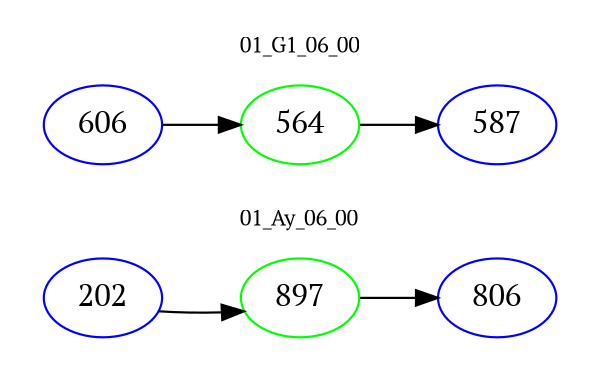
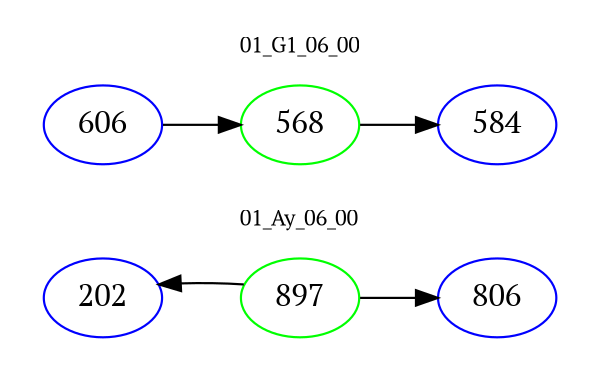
node "564": label "564" -> "568"
node "587": label "587" -> "584"
edge "202" -> "897": reversed
